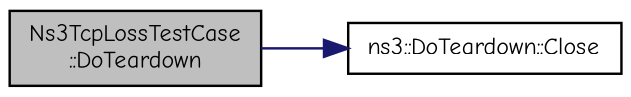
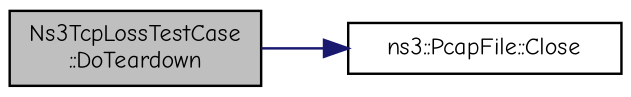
node "ns3::DoTeardown::Close": label "ns3::DoTeardown::Close" -> "ns3::PcapFile::Close"
